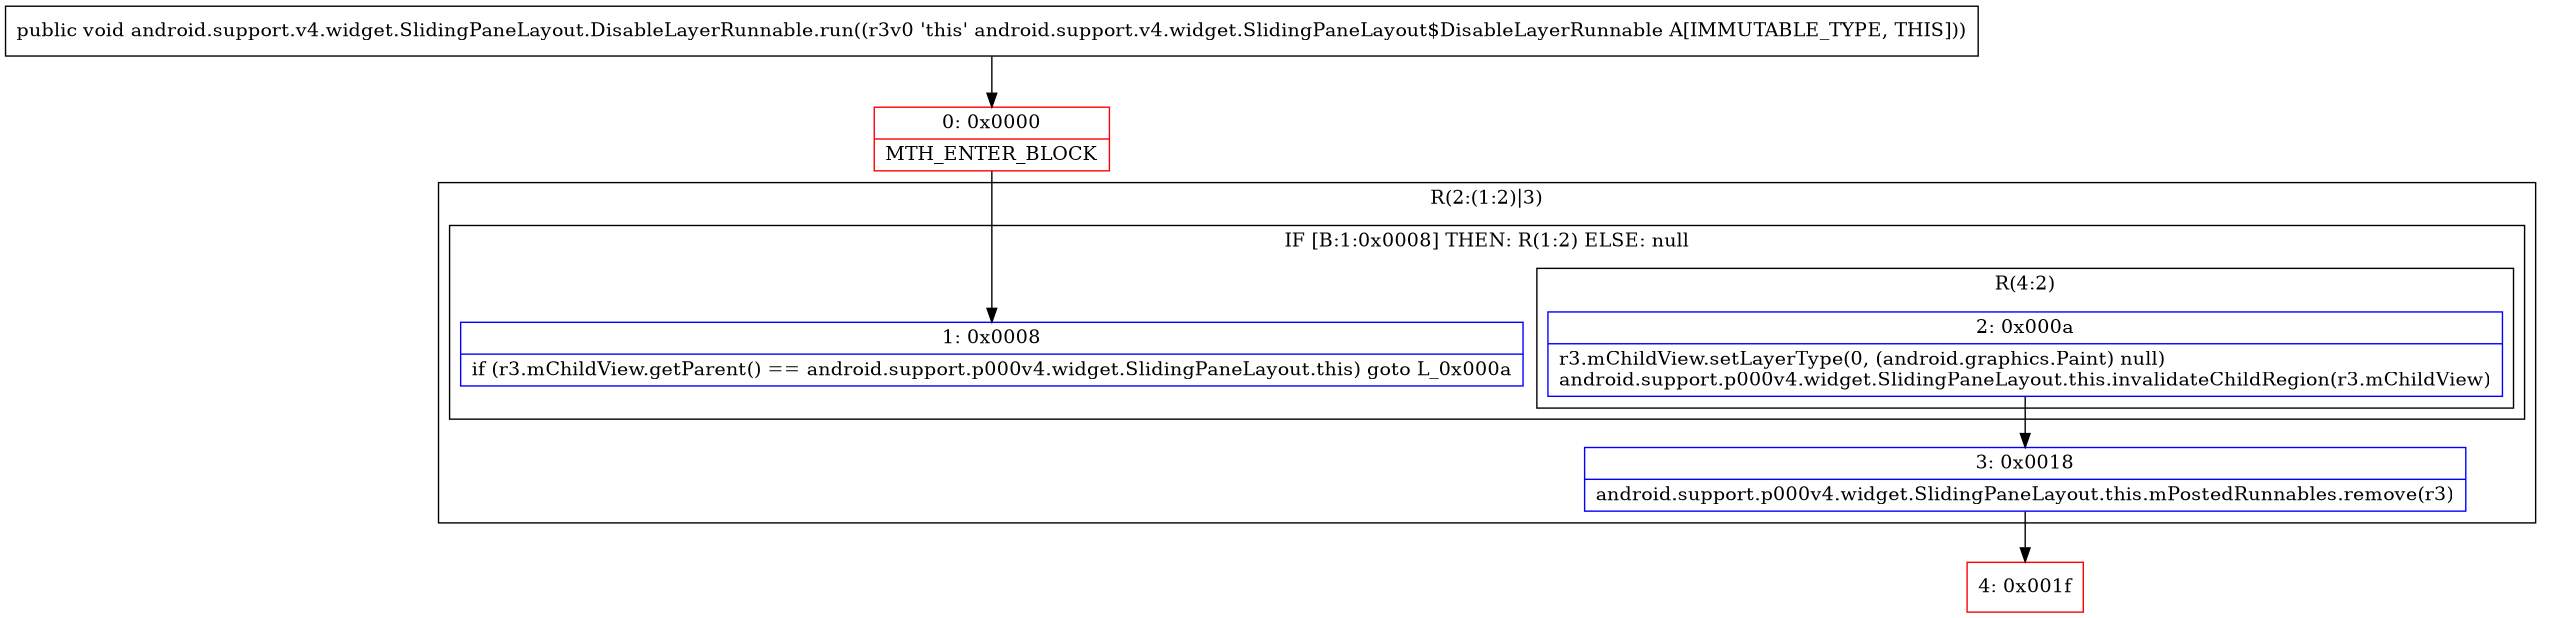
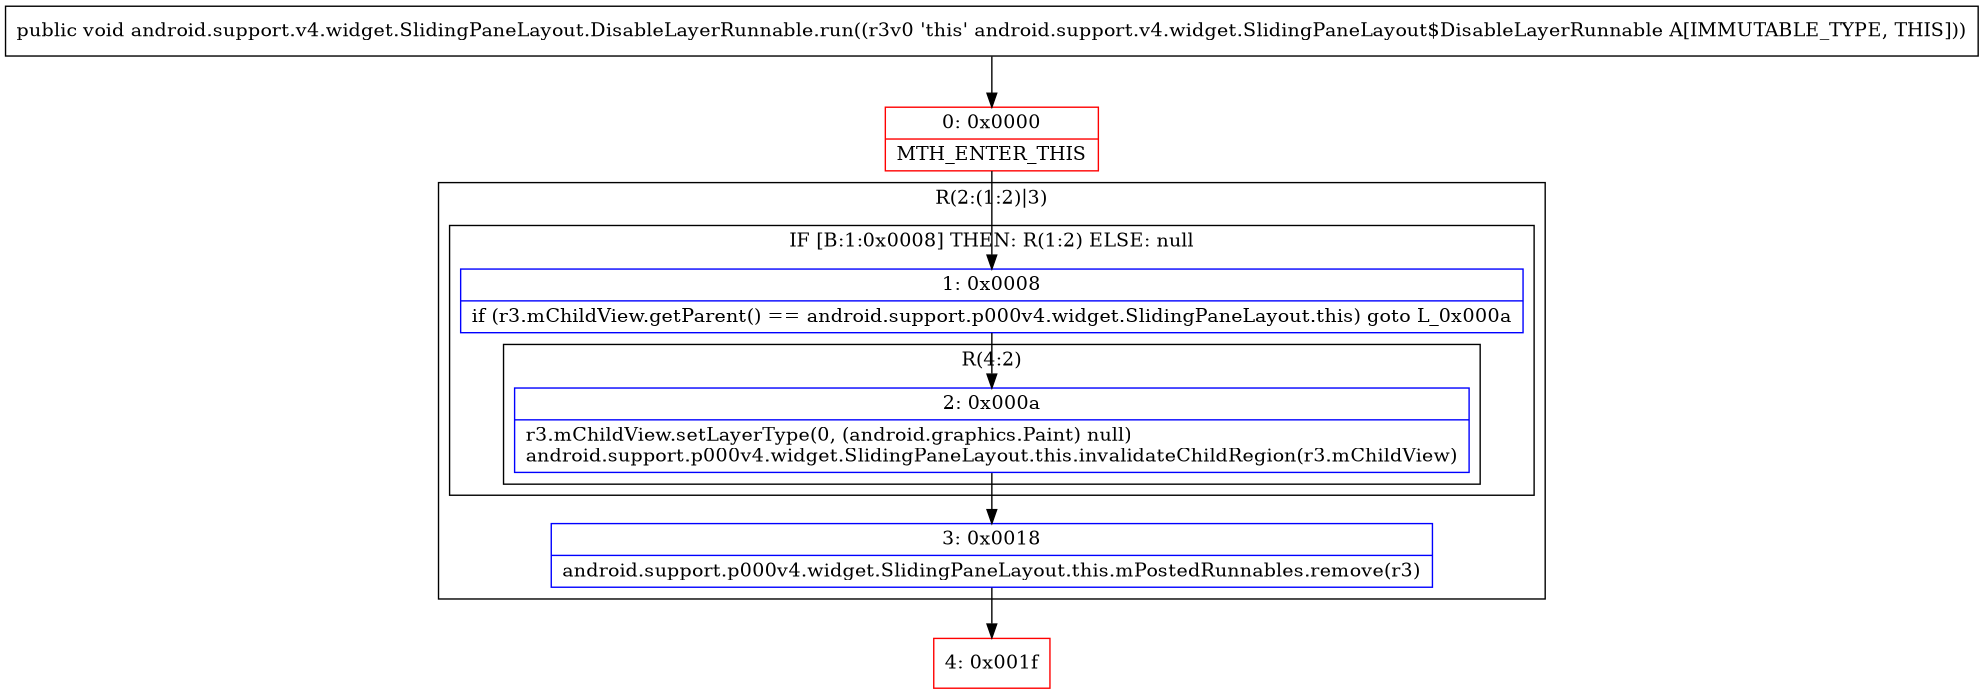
node "0: 0x0000": text "MTH_ENTER_BLOCK" -> "MTH_ENTER_THIS"
edge "1: 0x0008" -> "2: 0x000a": added
